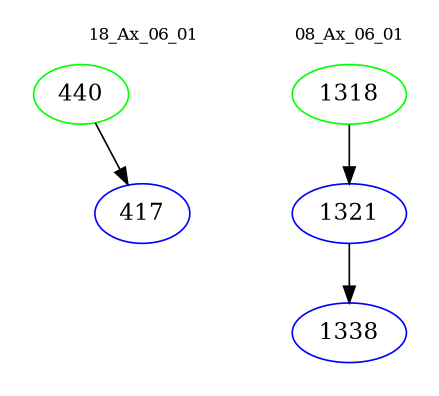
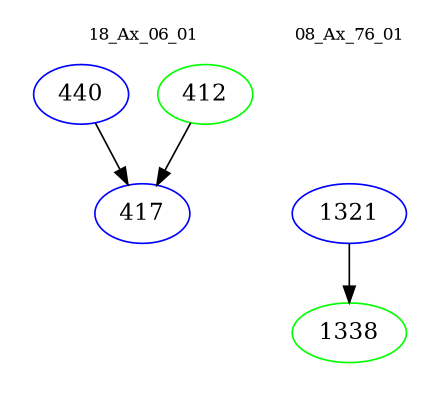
cluster "08_Ax_06_01": label "08_Ax_06_01" -> "08_Ax_76_01"
node "440": color green -> blue
node "412": added
node "1318": removed
node "1338": color blue -> green
